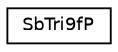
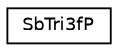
node "SbTri9fP": label "SbTri9fP" -> "SbTri3fP"
